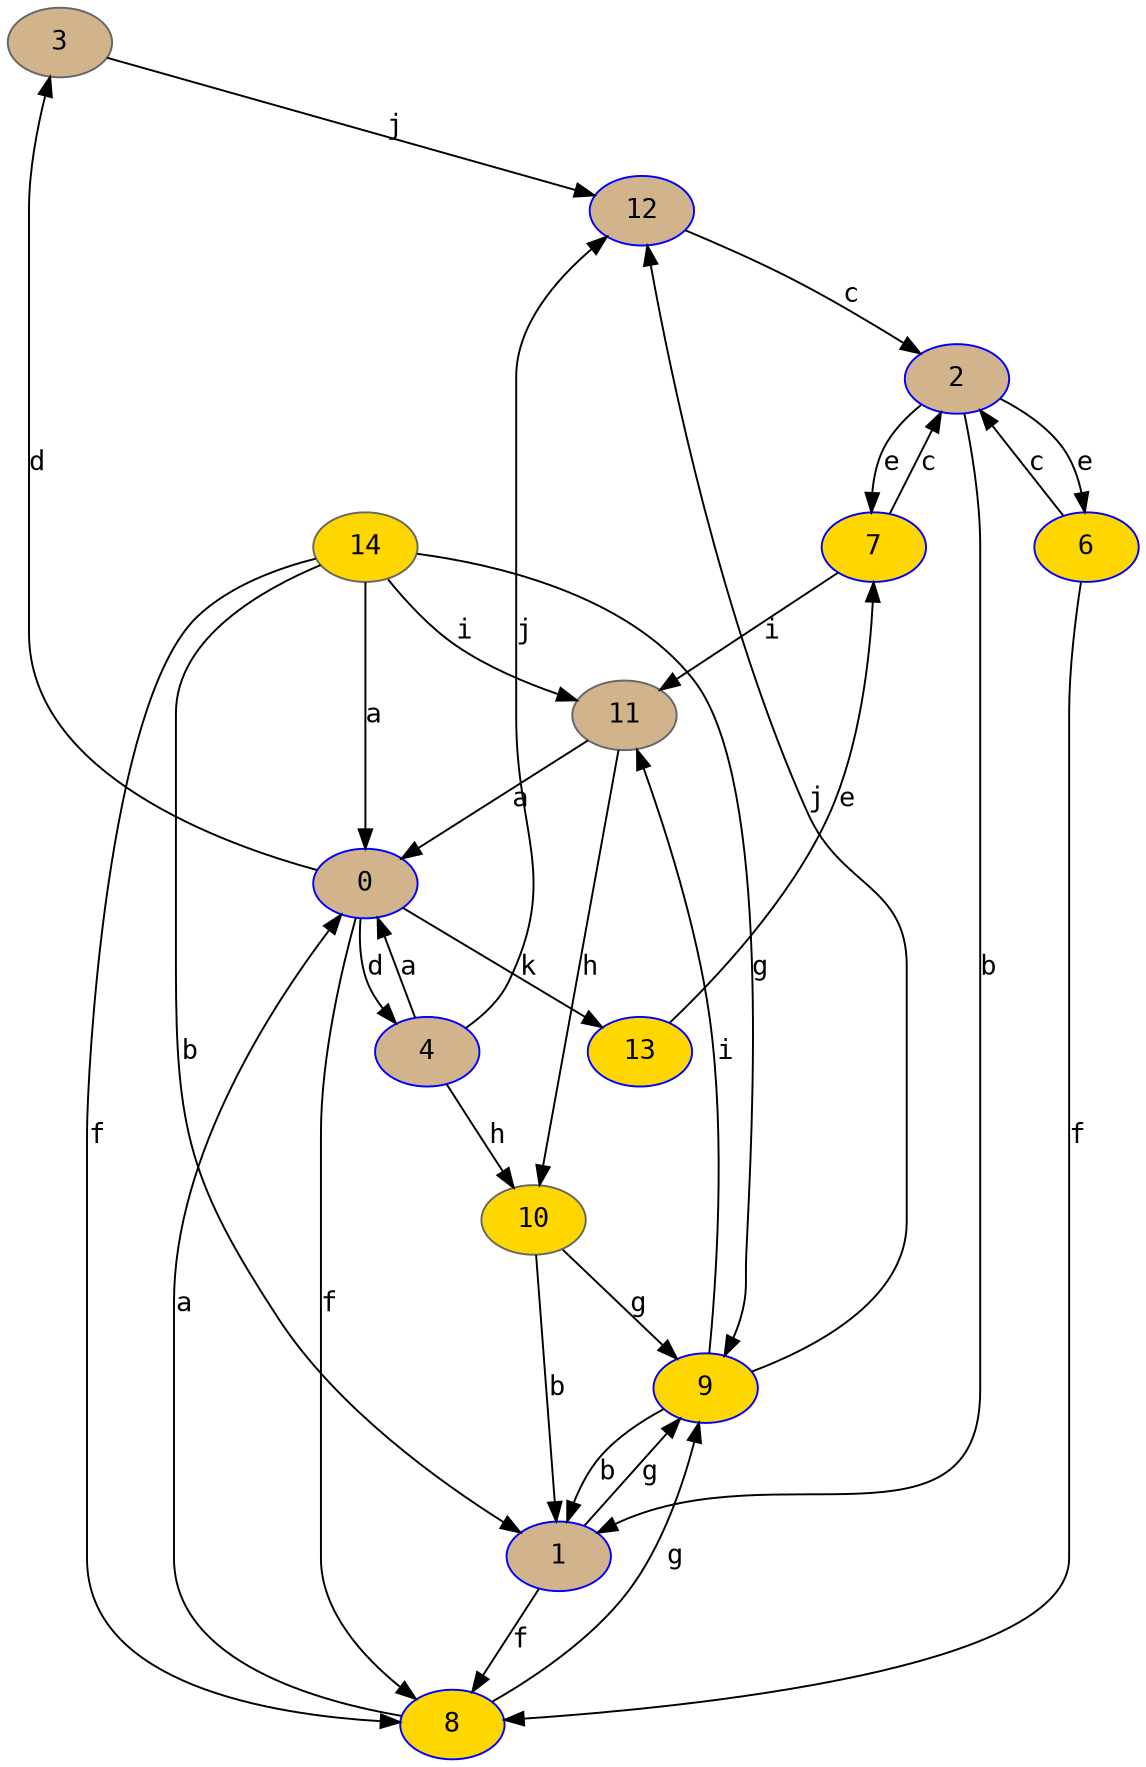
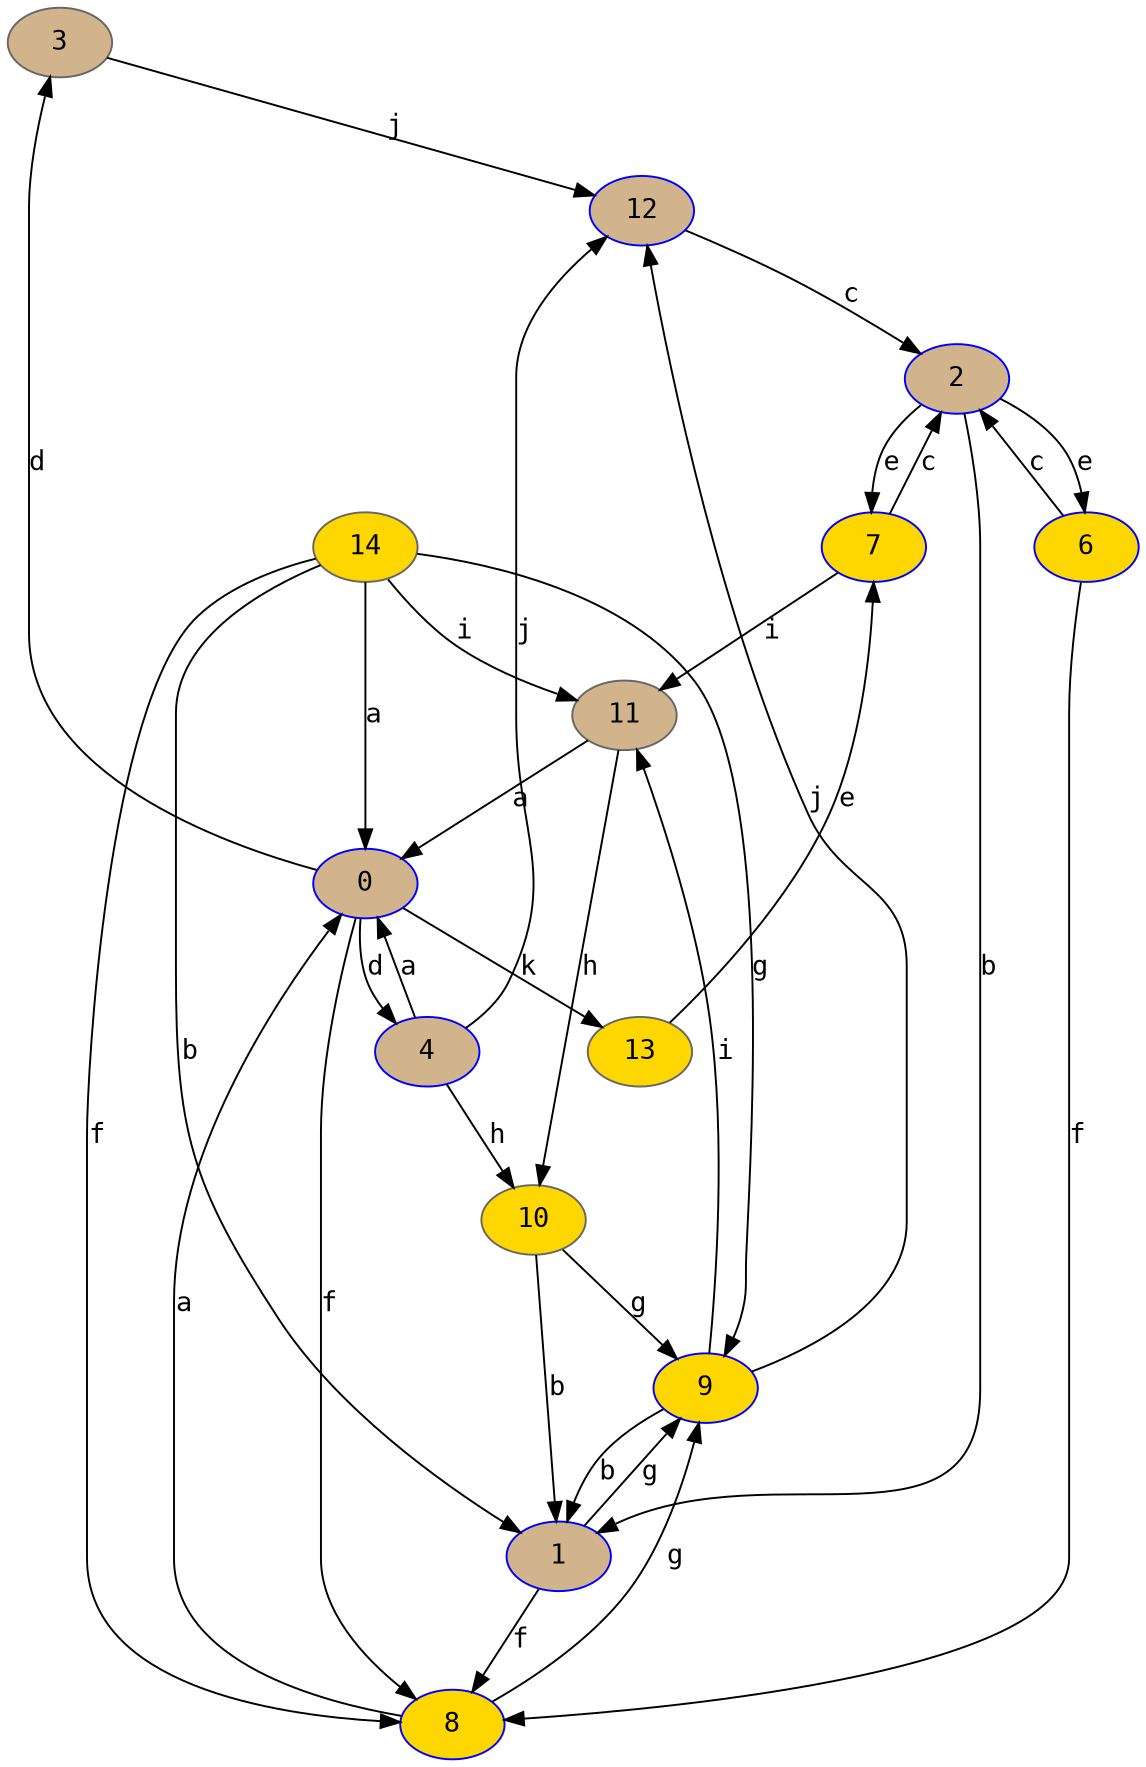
node "13": color blue -> gray40
